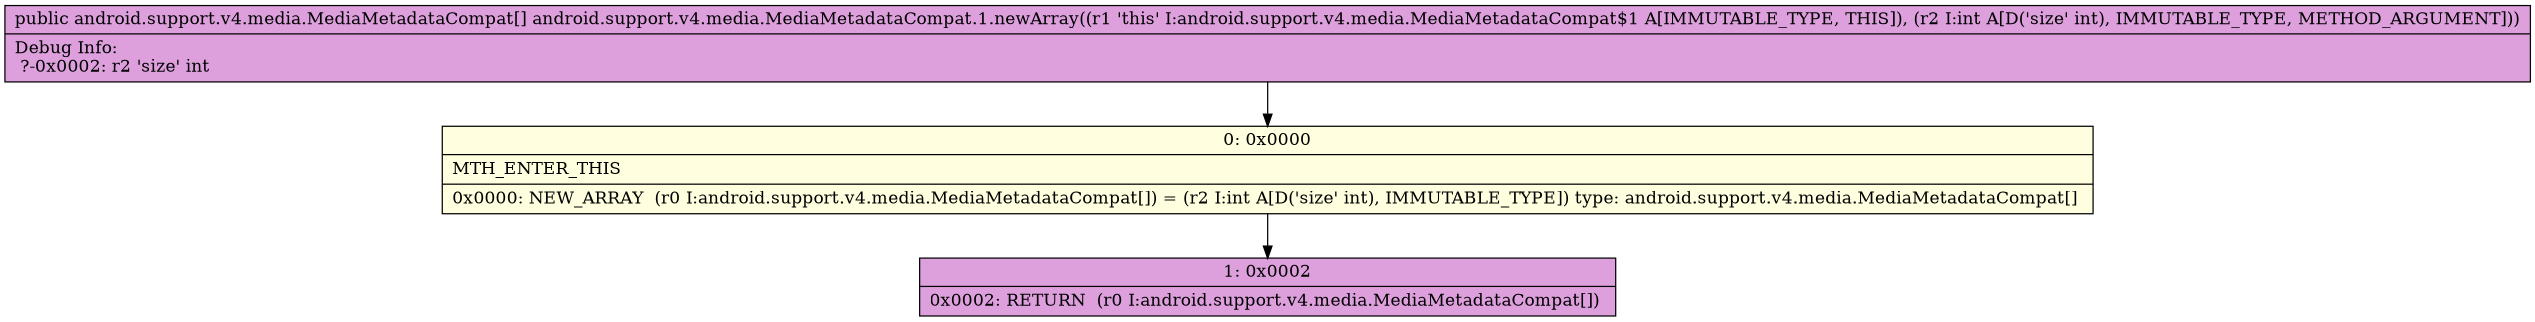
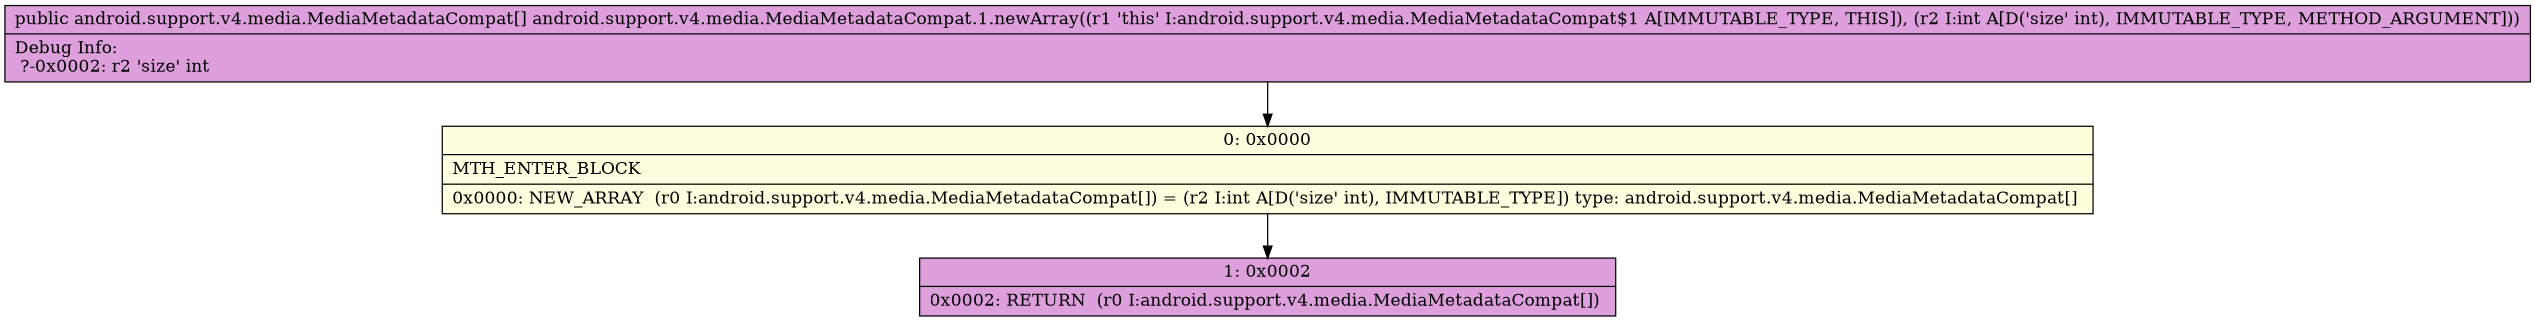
node "0: 0x0000": text "MTH_ENTER_THIS" -> "MTH_ENTER_BLOCK"
